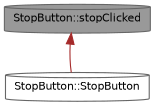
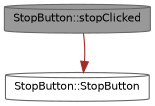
edge "StopButton::StopButton" -> "StopButton::stopClicked": reversed
